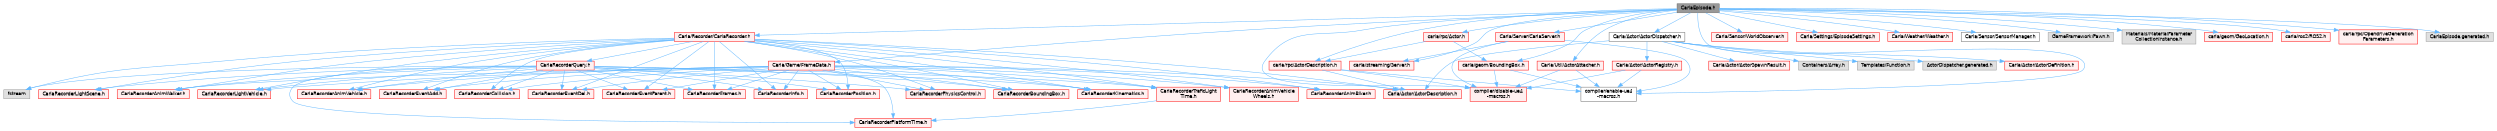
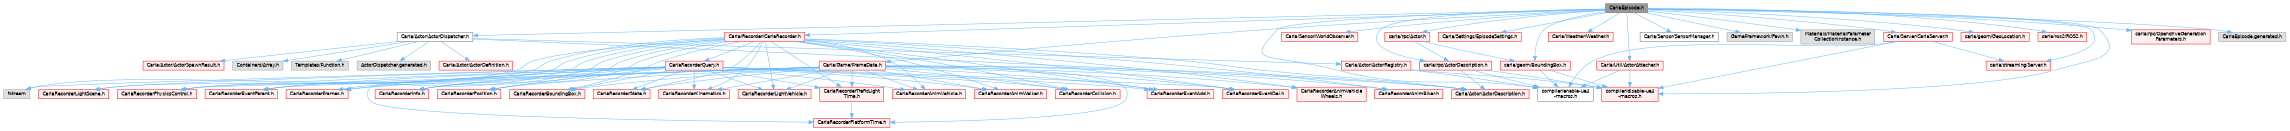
node "CarlaRecorderState.h": added
